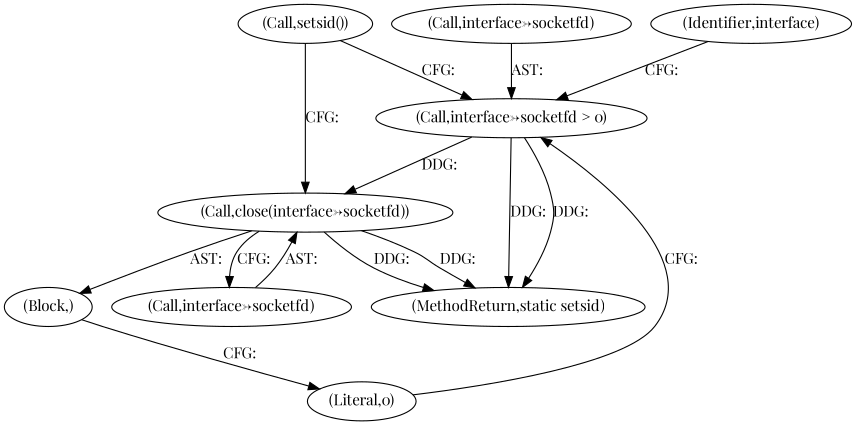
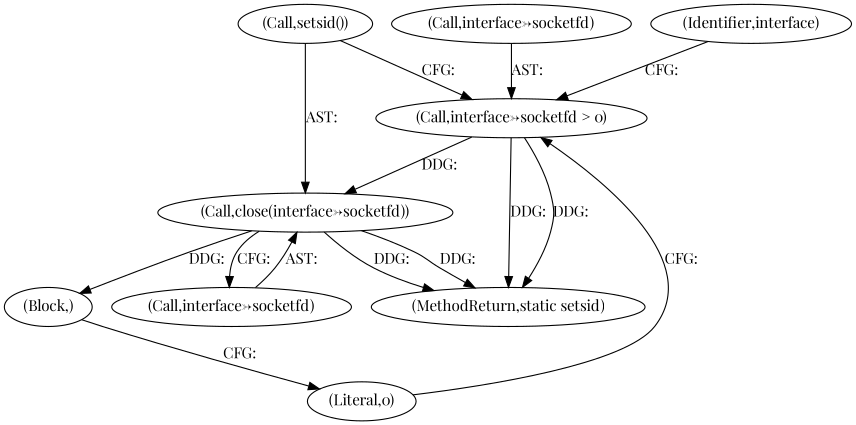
edge "(Call,setsid())" -> "(Call,close(interface->socketfd))": label "CFG: " -> "AST: "
edge "(Call,close(interface->socketfd))" -> "(Block,)": label "AST: " -> "DDG: "
